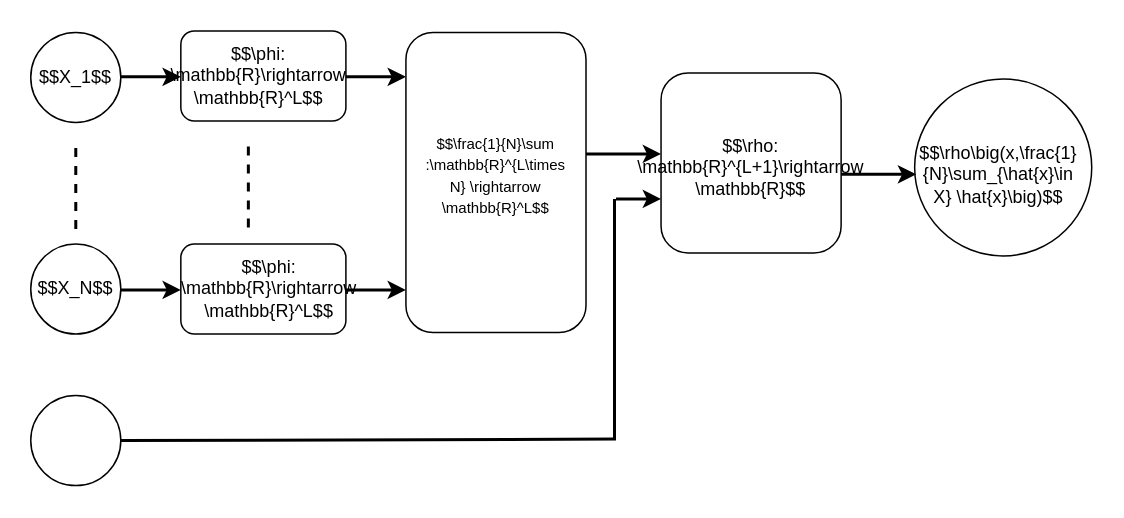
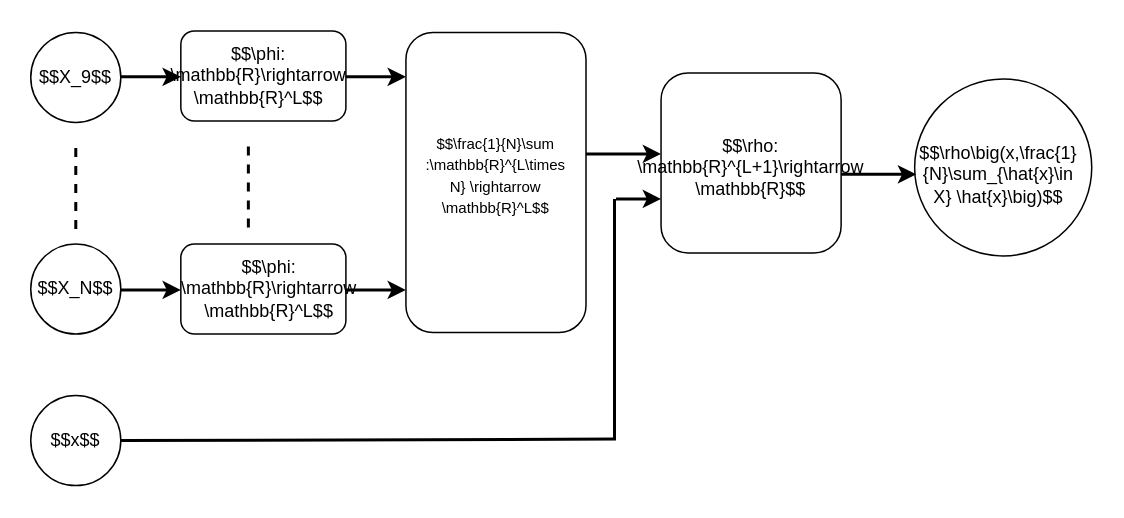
node "$$X_1$$": label "$$X_1$$" -> "$$X_9$$"
node "$$x$$": added
